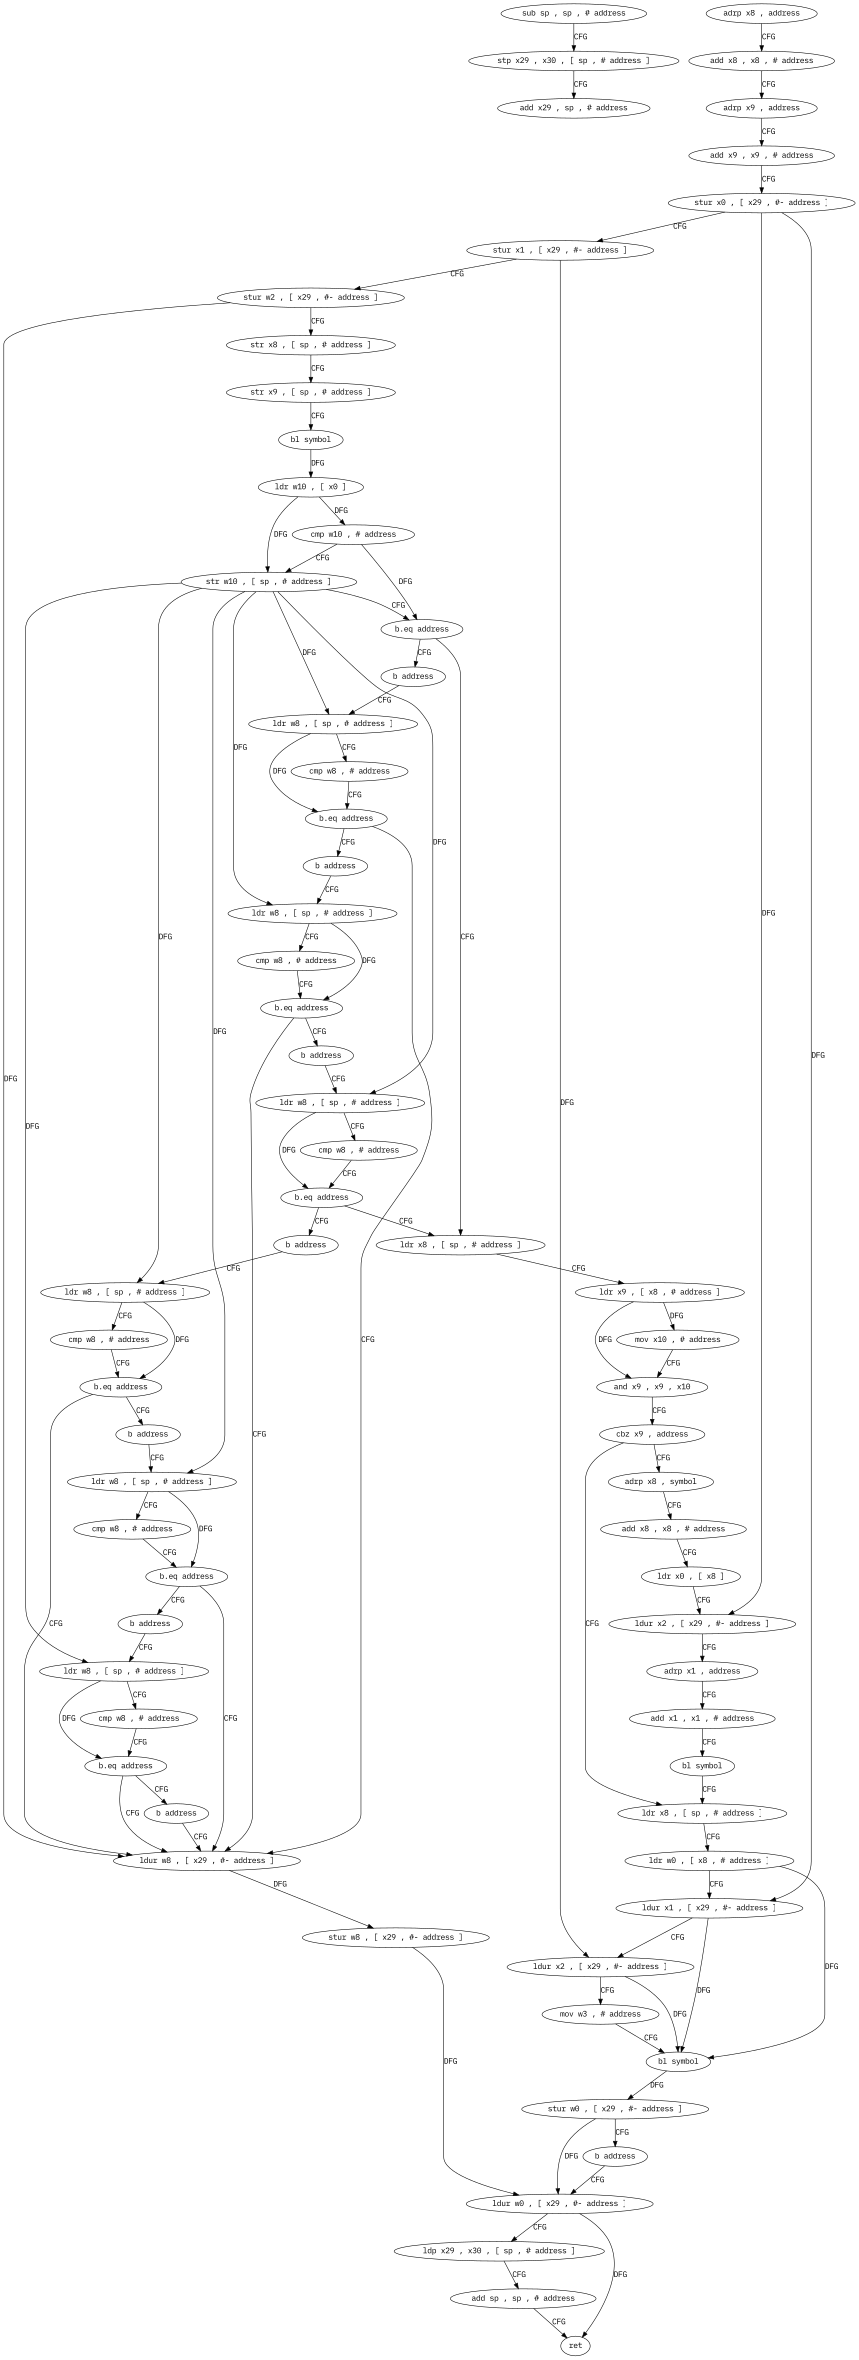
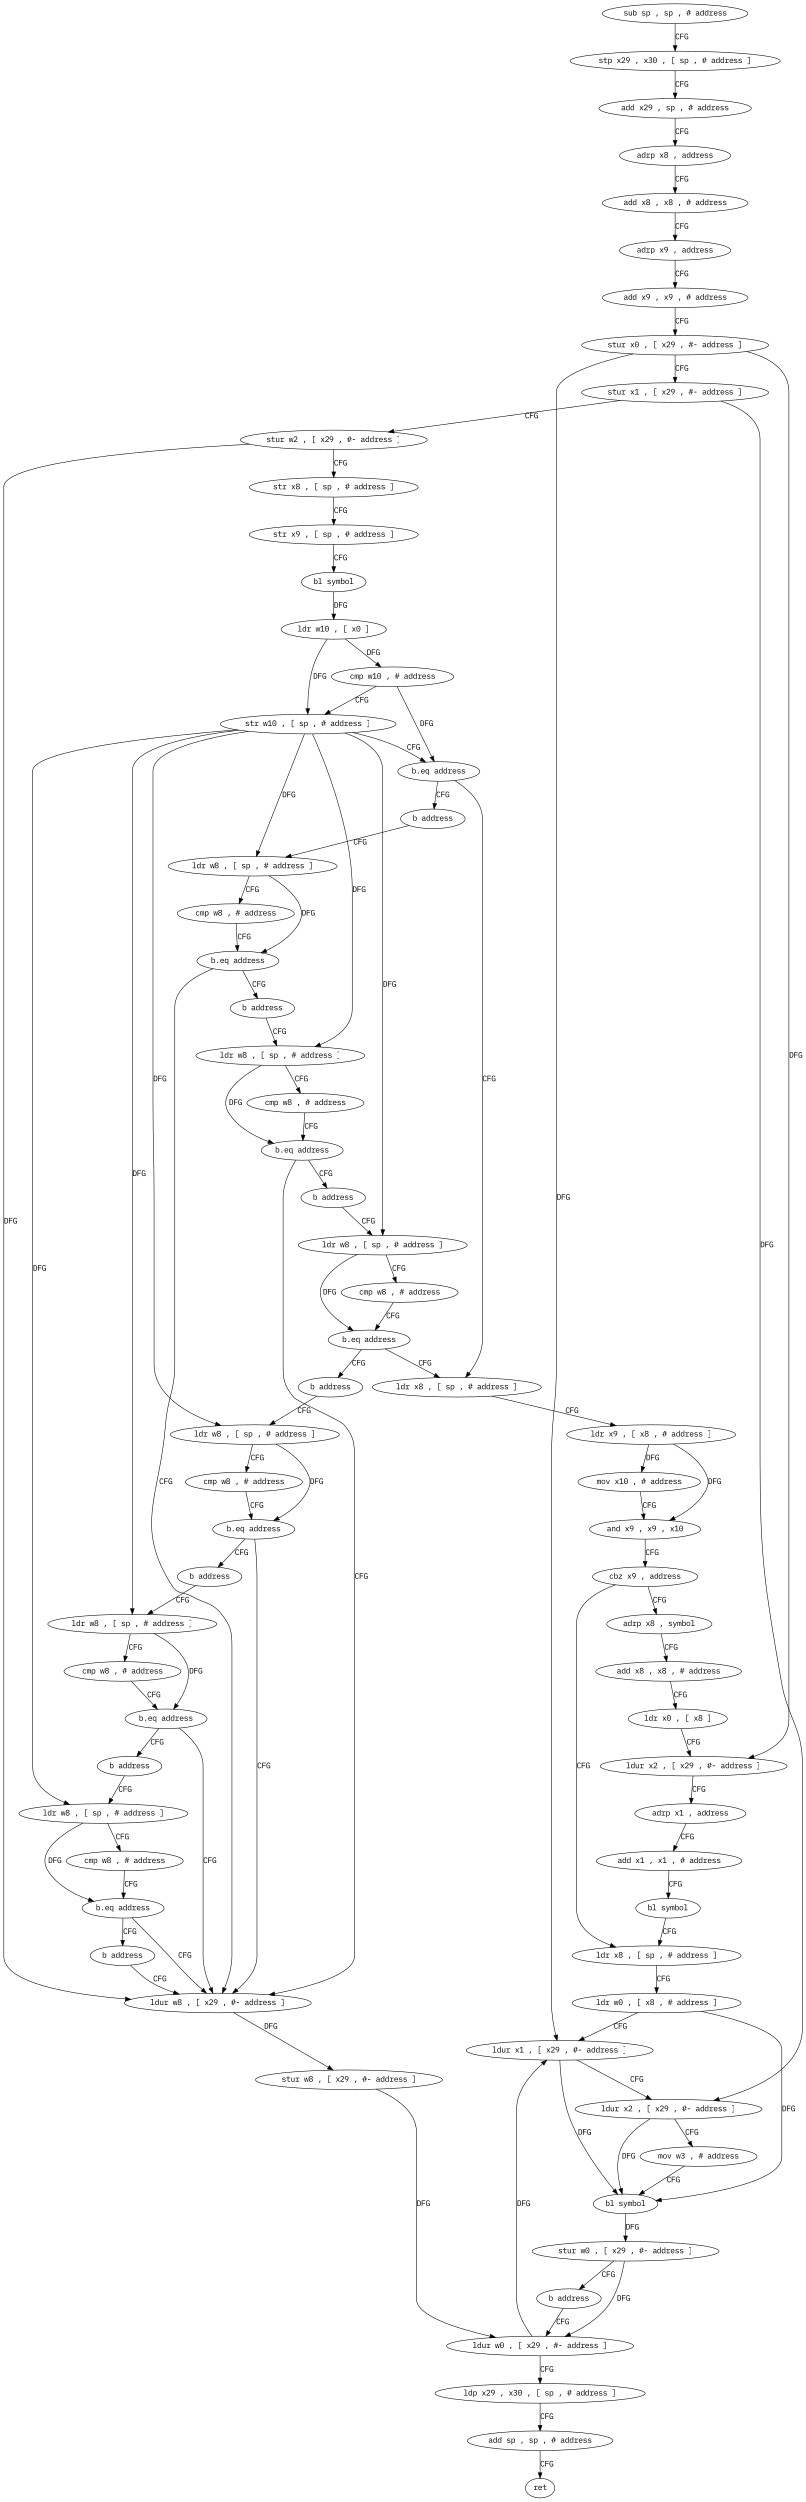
edge "add x29 , sp , # address" -> "adrp x8 , address": added, label "CFG"
edge "ldur w0 , [ x29 , #- address ]" -> "ret": now "ldur w0 , [ x29 , #- address ]" -> "ldur x1 , [ x29 , #- address ]"
